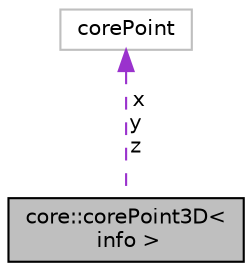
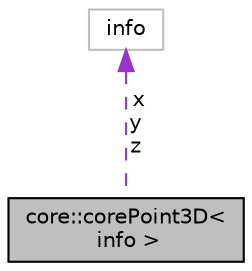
node "corePoint": label "corePoint" -> "info"
